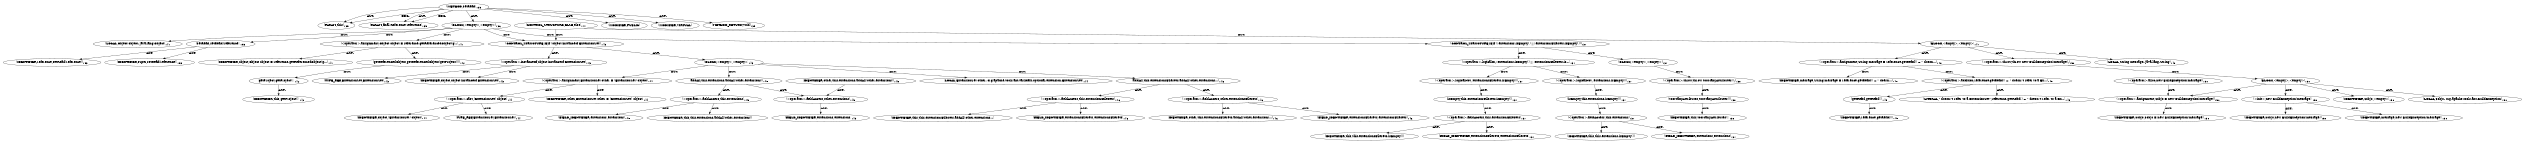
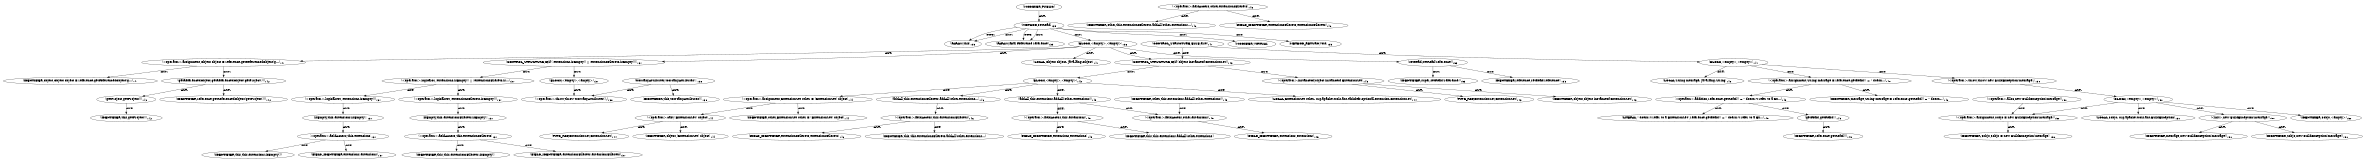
edge "(METHOD,setRefid)" -> "(MODIFIER,PUBLIC)": reversed
edge "(<operator>.throw,throw tooManyAttributes();)" -> "(tooManyAttributes,tooManyAttributes())": reversed
edge "(addAll,this.extensionsFilesets.addAll(other.extensions...)" -> "(<operator>.fieldAccess,other.extensionsFilesets)": removed, label "AST:"
node "(IDENTIFIER,reference,getReferencedObject(getProject()))": added
